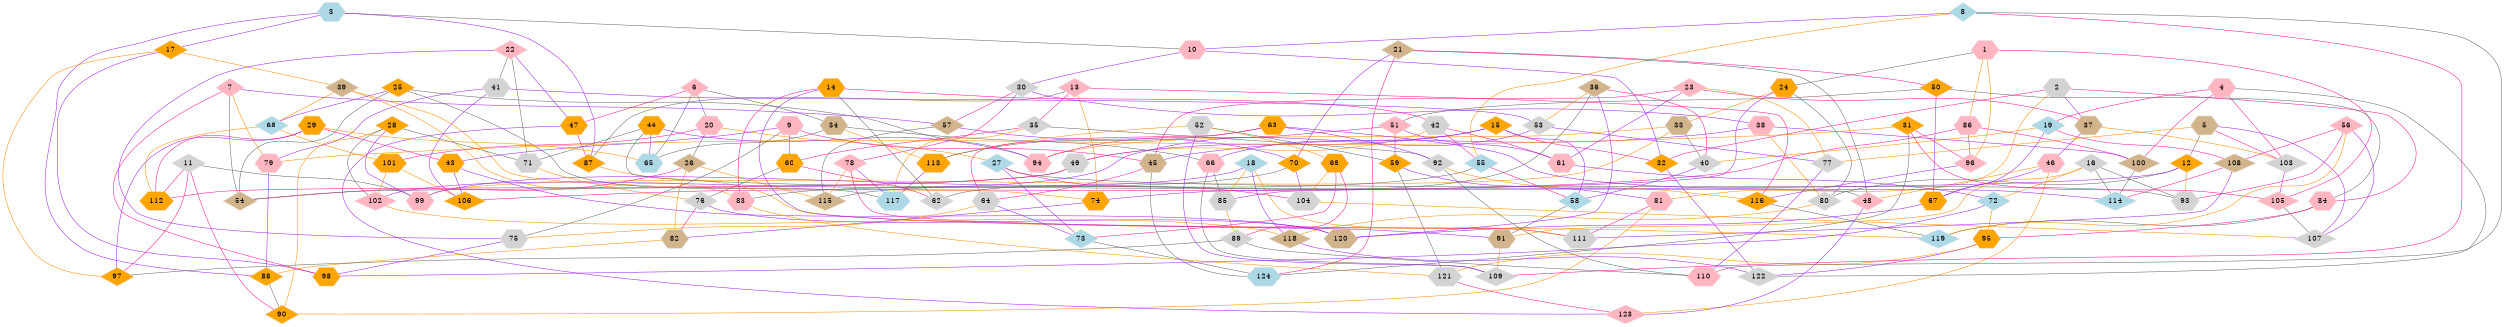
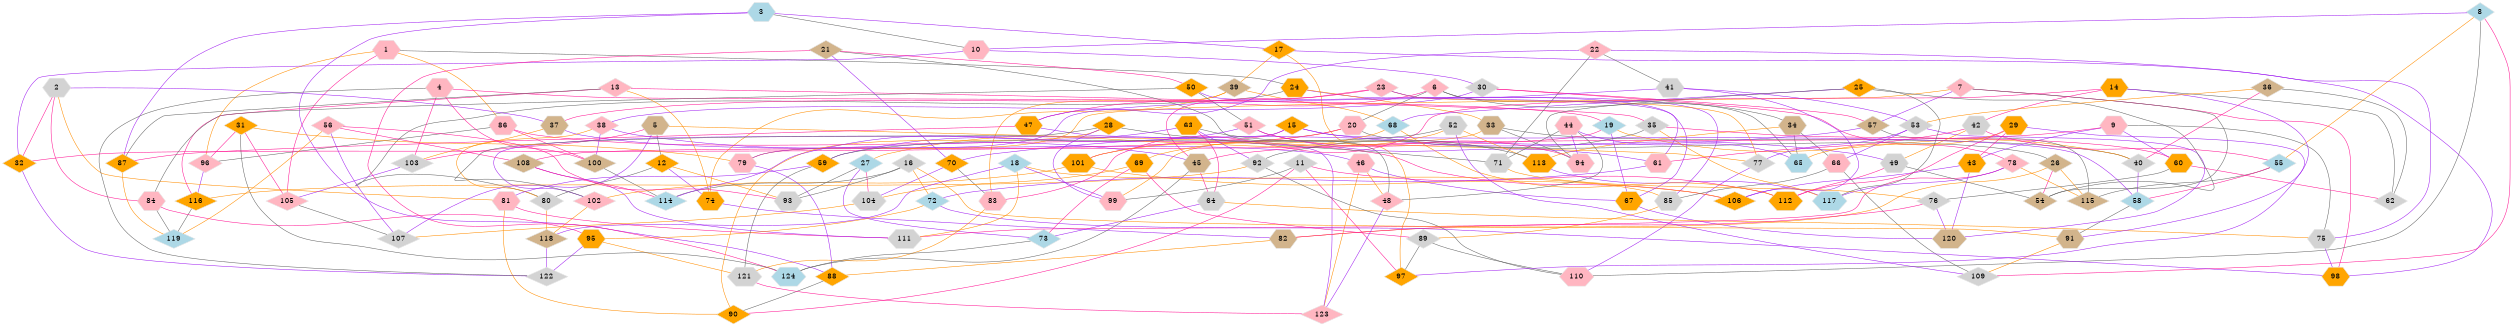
node "44": fillcolor orange -> lightpink
node "38": shape hexagon -> diamond
edge "33" -- "94": color darkorange -> gray40
edge "36" -- "120": now "53" -- "120"
